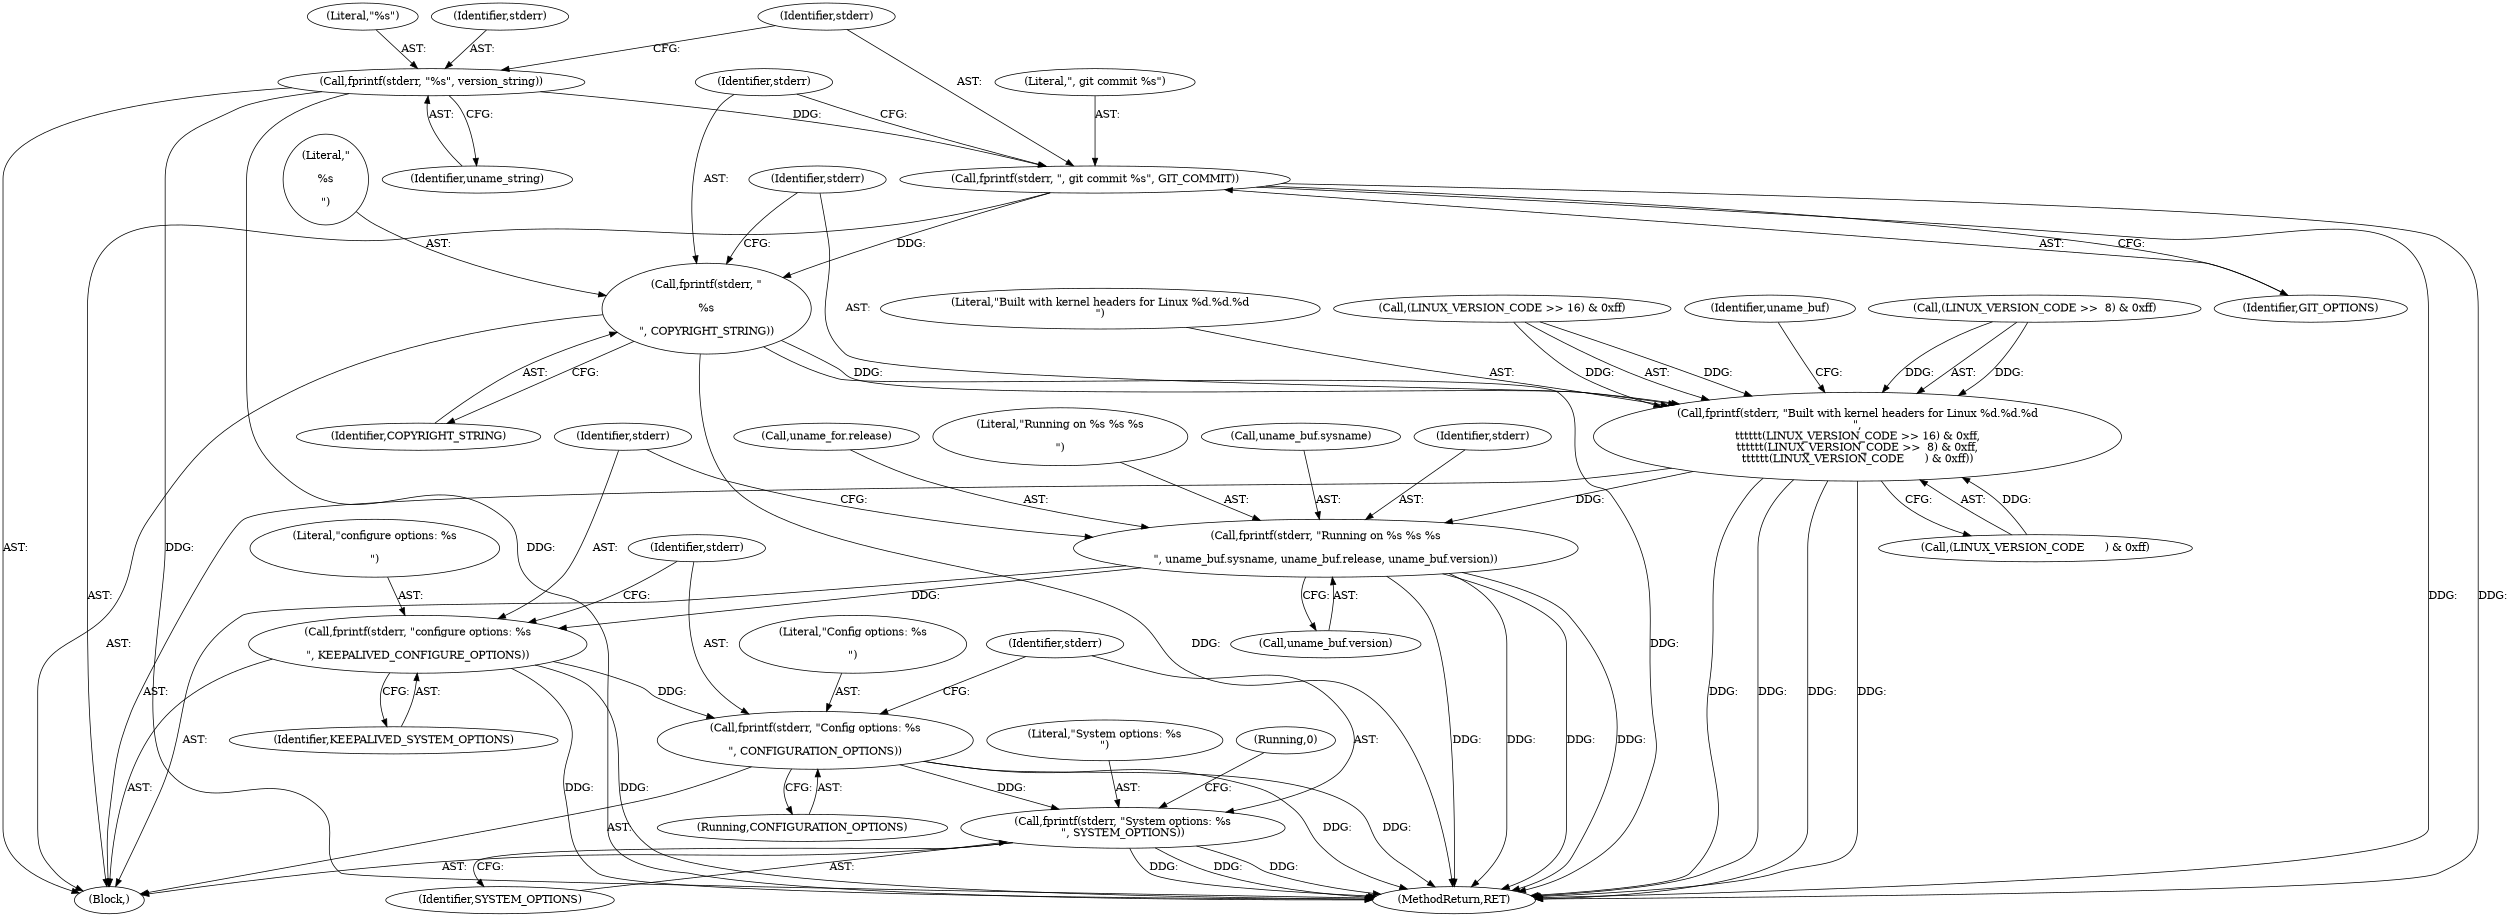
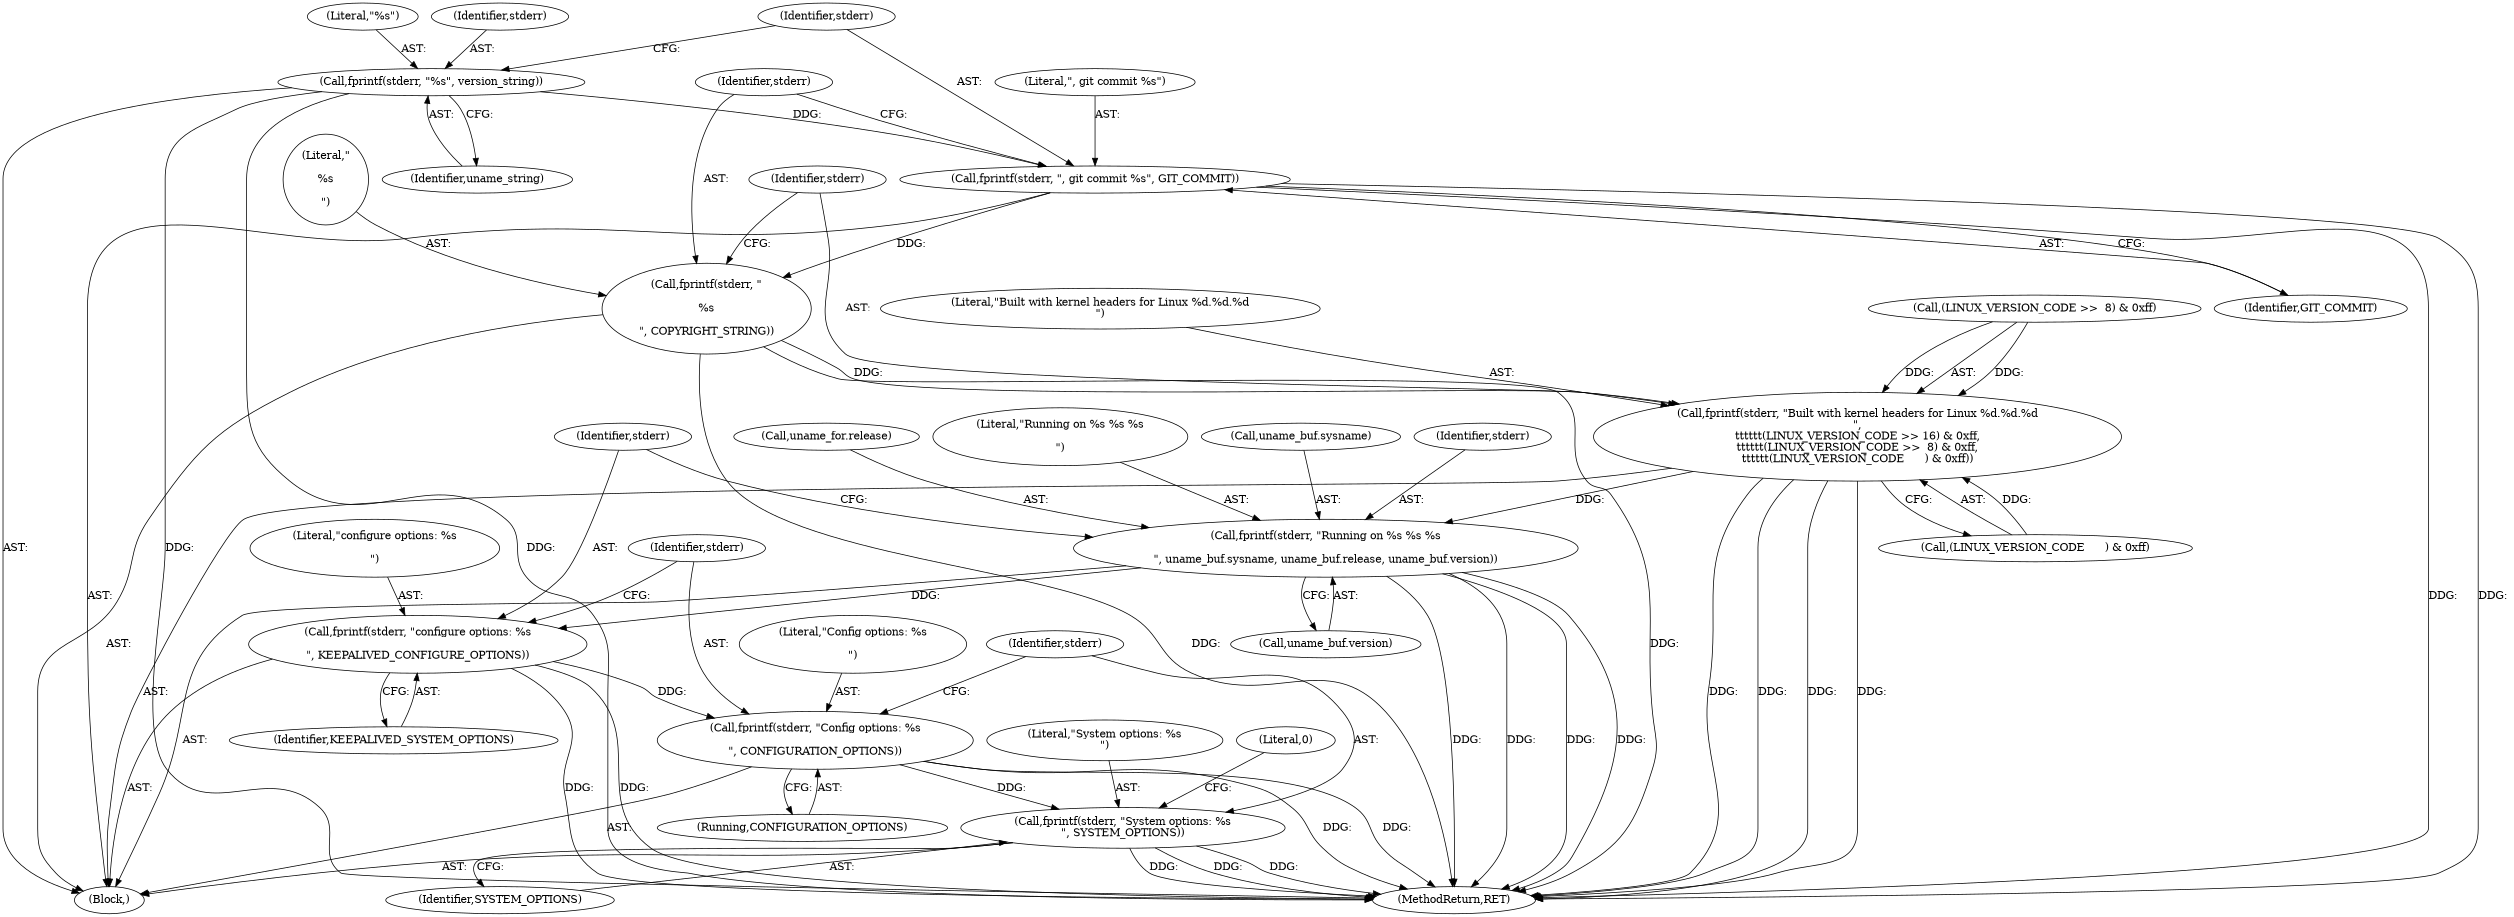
node "(Call,(LINUX_VERSION_CODE >> 16) & 0xff)": removed
node "(Identifier,uname_buf)": removed
node "(Identifier,GIT_OPTIONS)": label "(Identifier,GIT_OPTIONS)" -> "(Identifier,GIT_COMMIT)"
node "(Identifier,COPYRIGHT_STRING)": removed
node "(Running,0)": label "(Running,0)" -> "(Literal,0)"
